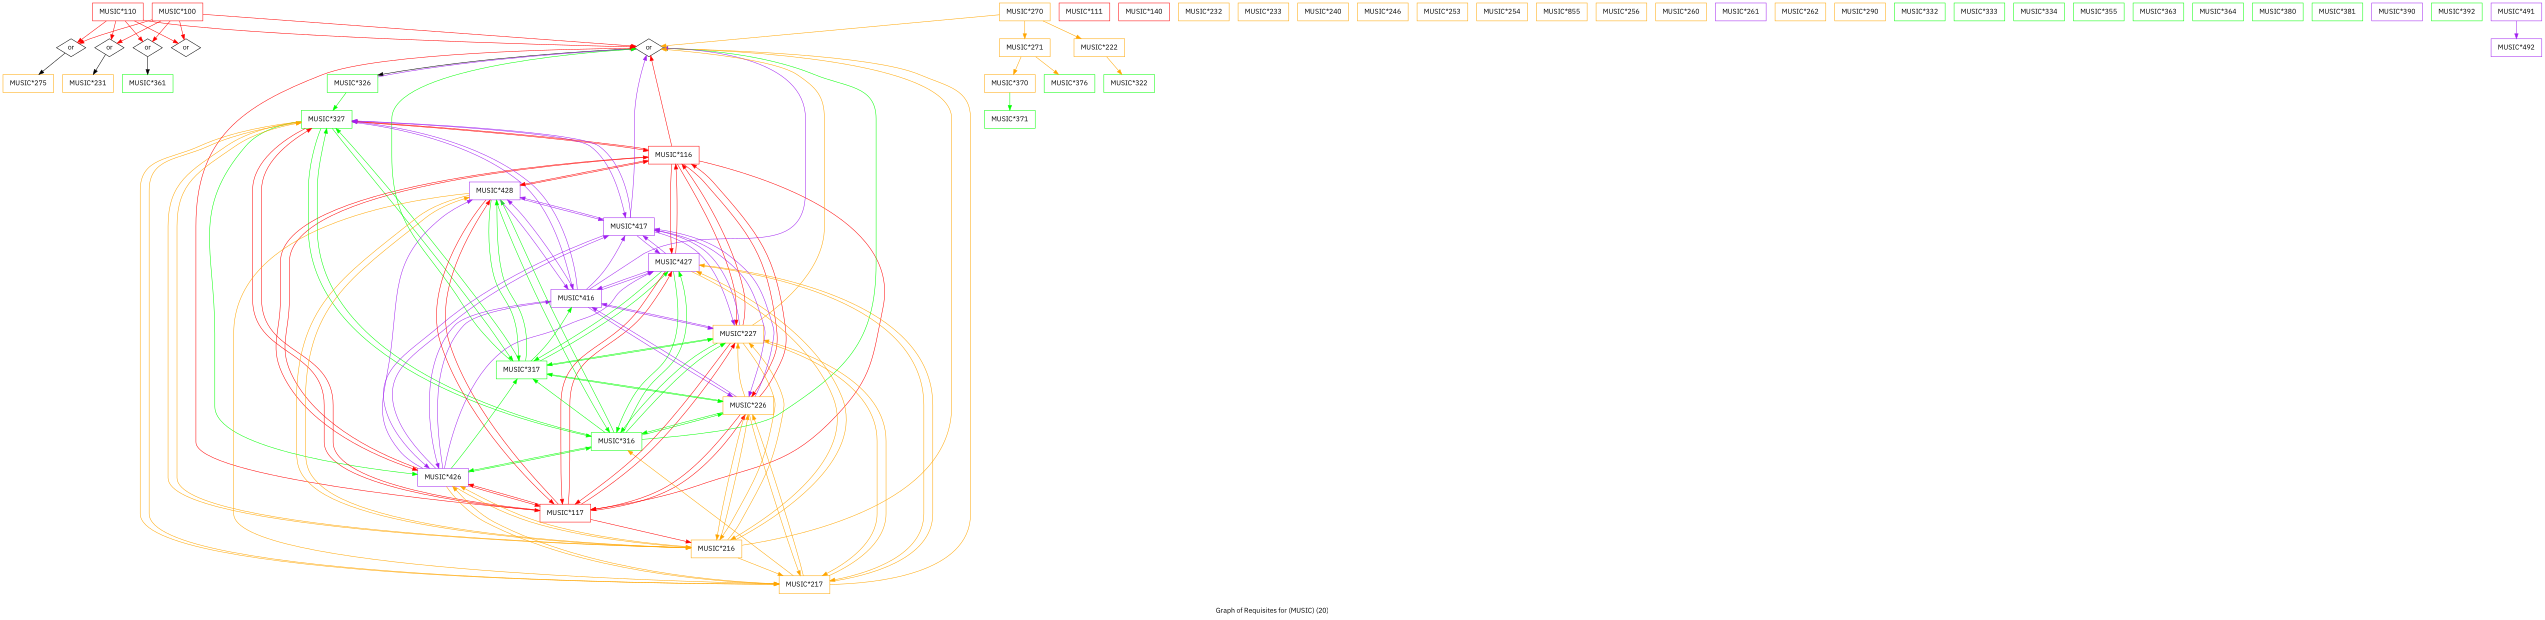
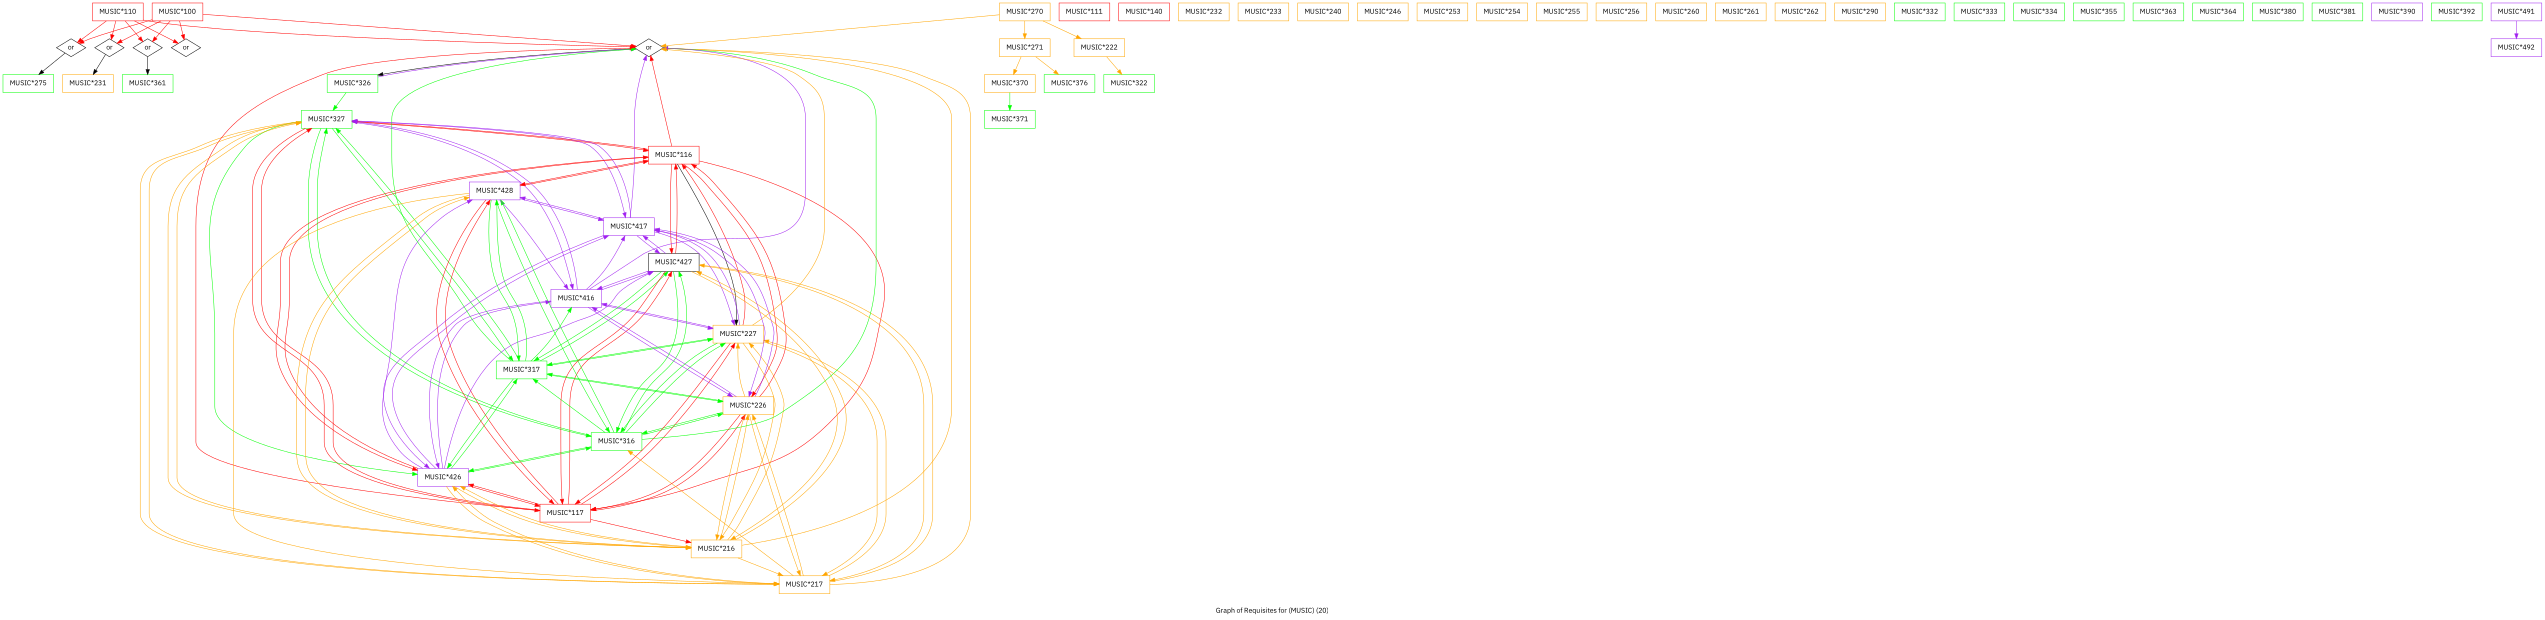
node "MUSIC*855": label "MUSIC*855" -> "MUSIC*255"
node "MUSIC*261": color purple -> orange
node "MUSIC*275": color orange -> green
edge "MUSIC*116" -> "MUSIC*227": color red -> black
edge "MUSIC*416" -> "MUSIC*428": removed
node "MUSIC*427": color purple -> black
edge "MUSIC*317" -> "MUSIC*426": added
